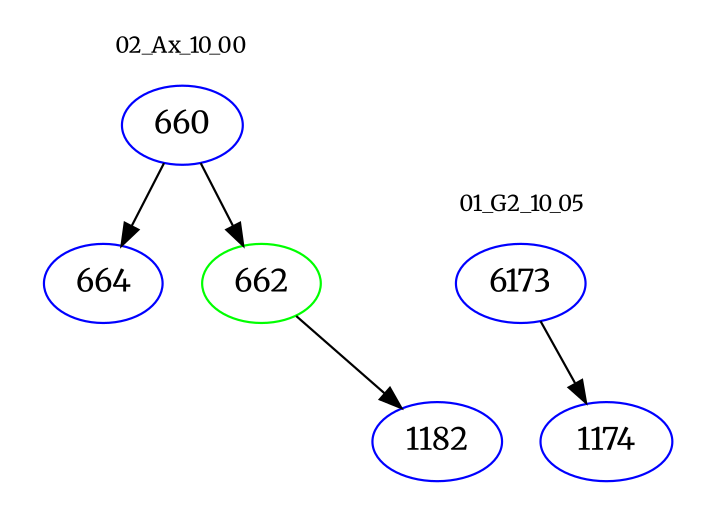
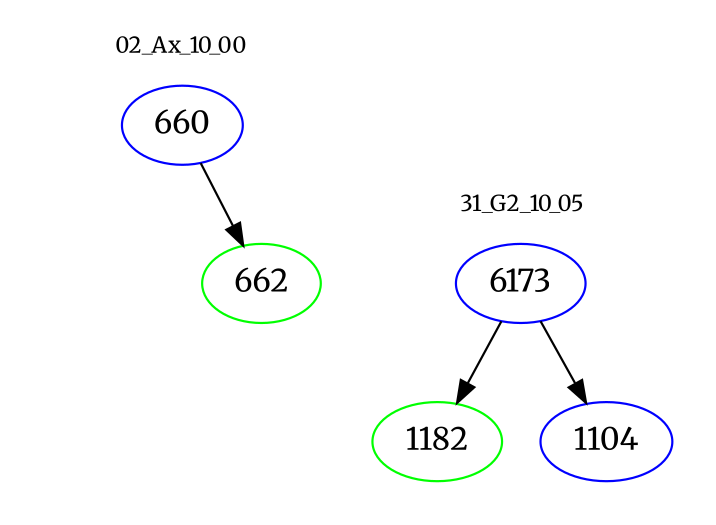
cluster "01_G2_10_05": label "01_G2_10_05" -> "31_G2_10_05"
node "664": removed
edge "662" -> "1182": now "6173" -> "1182"
node "1182": color blue -> green
node "1174": label "1174" -> "1104"
